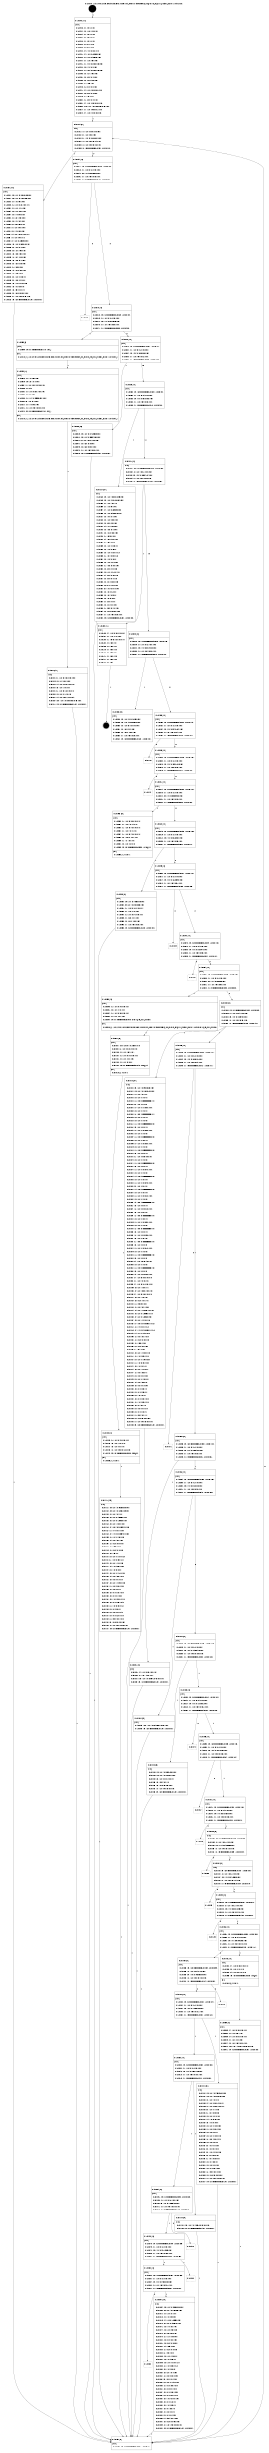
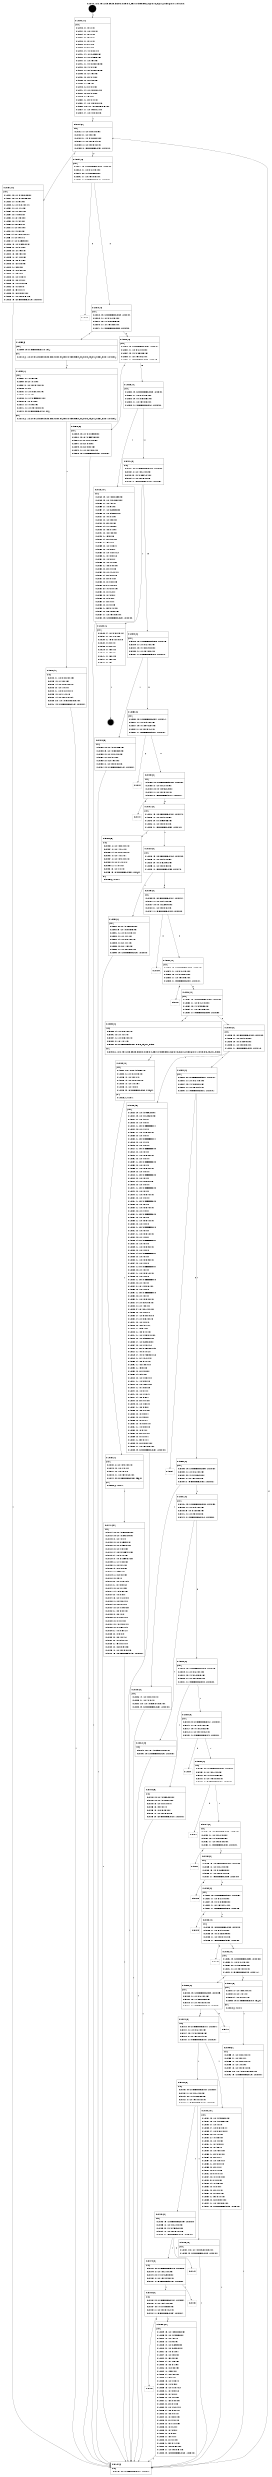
edge "0x401e29 [30]" -> "0x4024e1 [5]": added, label "1"
